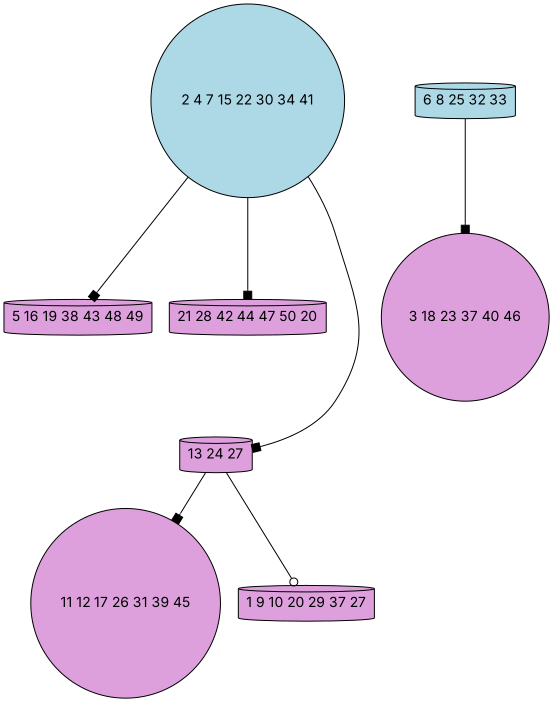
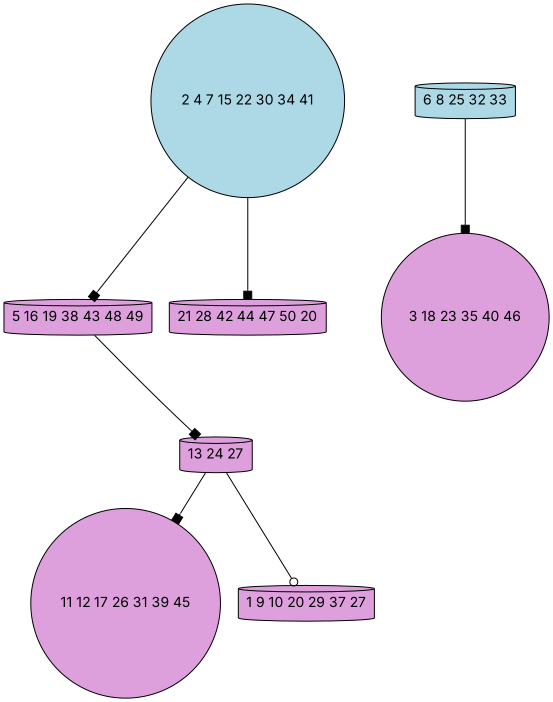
node "3 18 23 37 40 46": label "3 18 23 37 40 46" -> "3 18 23 35 40 46"
edge "2 4 7 15 22 30 34 41" -> "13 24 27": now "5 16 19 38 43 48 49" -> "13 24 27"
